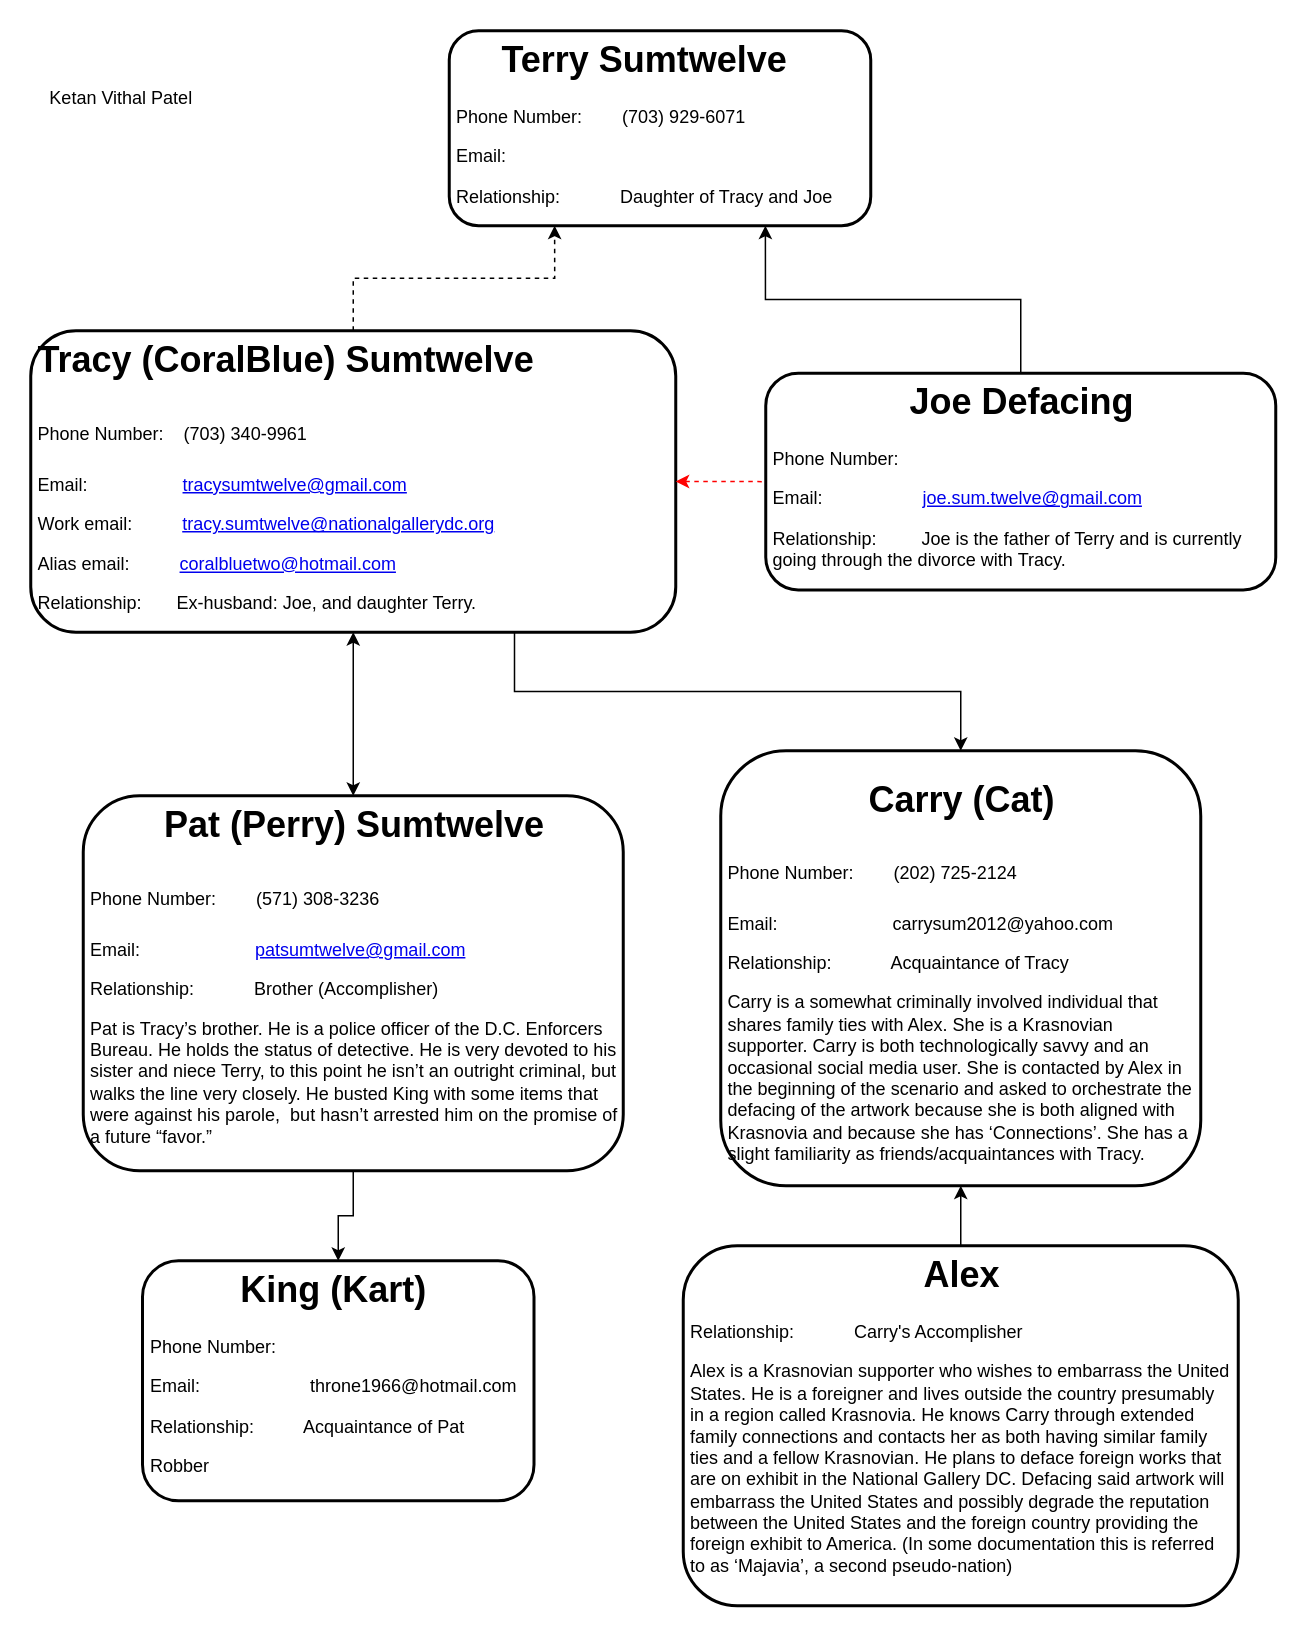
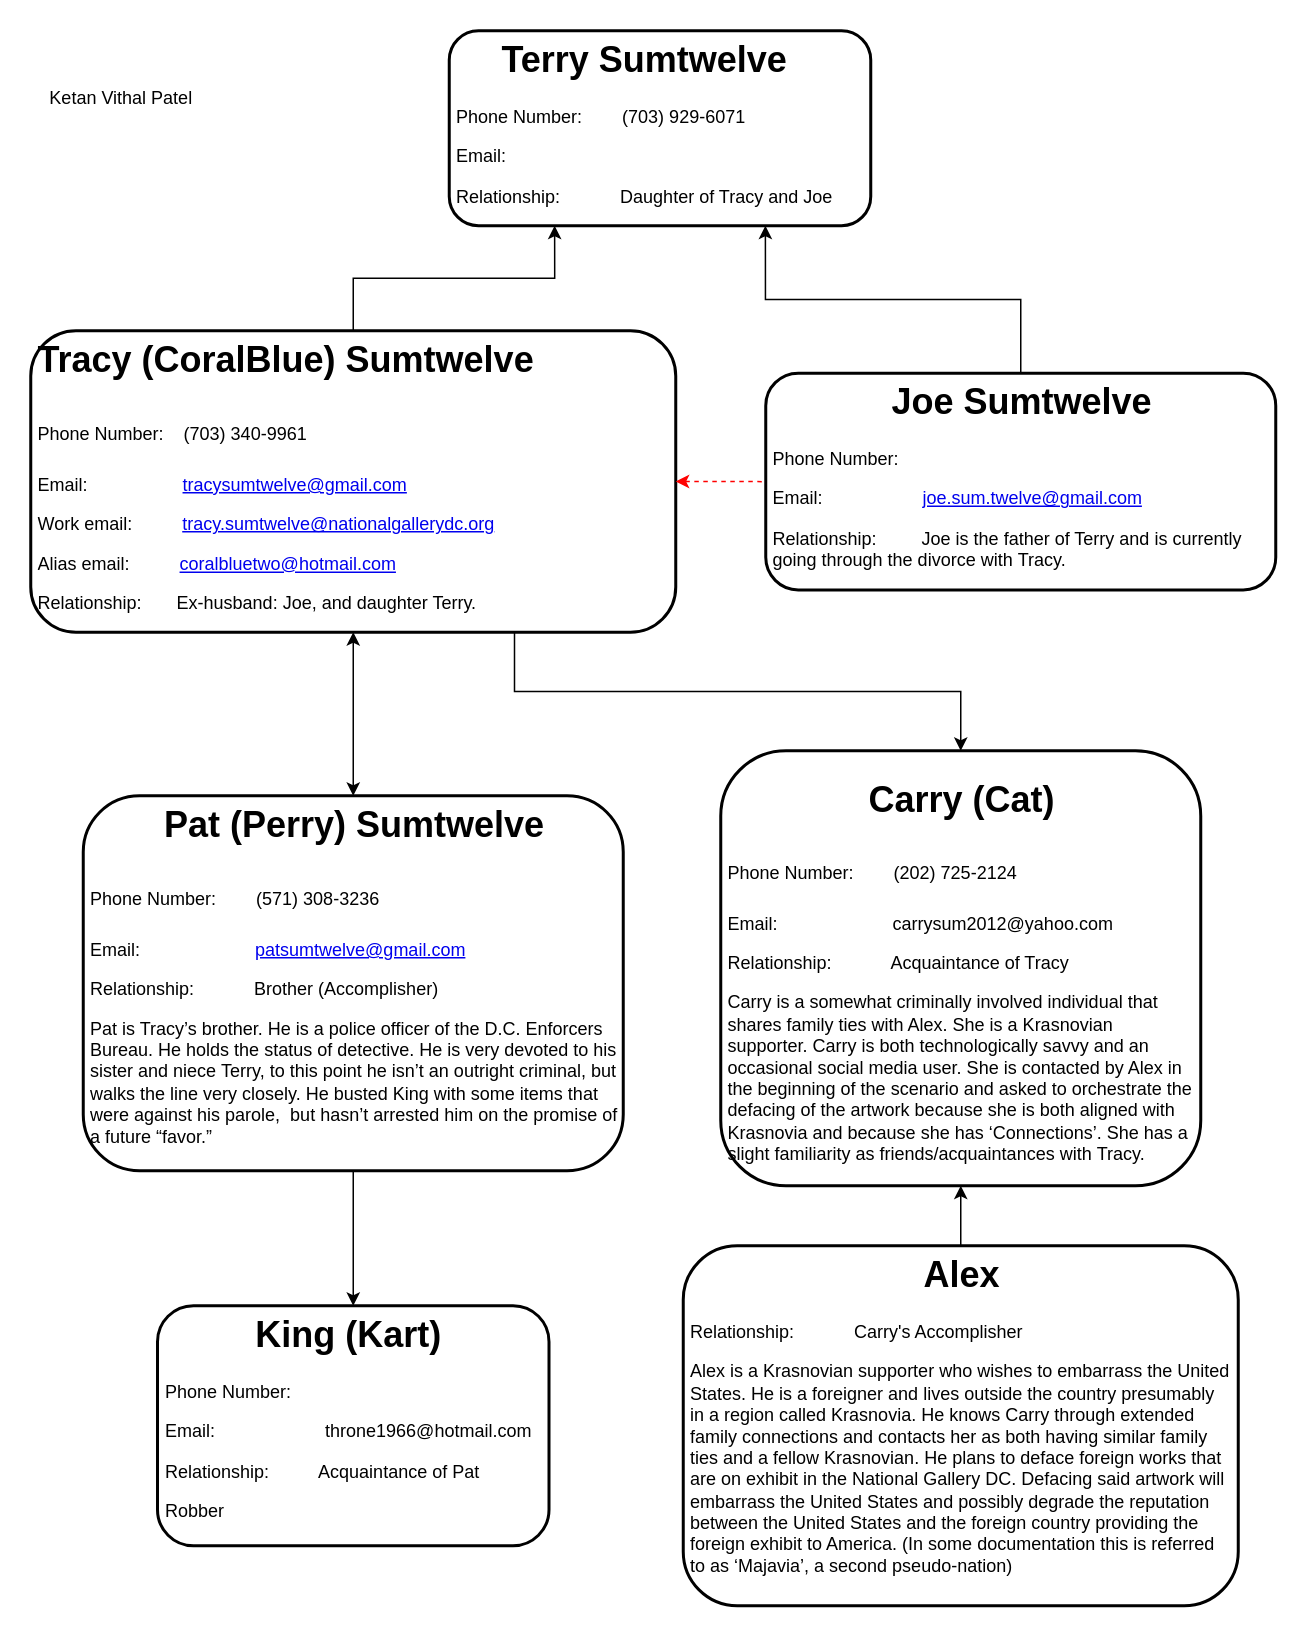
edge "Tracy (CoralBlue) SumtwelvePhone Number: (703) 340-9961Email: tracysumtwelve@gmail.com Work email: tracy.sumtwelve@nationalgallerydc.org Alias email: coralbluetwo@hotmail.com Relationship: Ex-husband: Joe, and daughter Terry. Status: Accused" -> "Terry SumtwelvePhone Number: (703) 929-6071 Email: Relationship: Daughter of Tracy and Joe": style dashed -> solid
node "Joe DefacingPhone Number: Email: joe.sum.twelve@gmail.com Relationship: Joe is the father of Terry and is currently going through the divorce with Tracy.": label "Joe DefacingPhone Number: Email: joe.sum.twelve@gmail.com Relationship: Joe is the father of Terry and is currently going through the divorce with Tracy." -> "Joe SumtwelvePhone Number: Email: joe.sum.twelve@gmail.com Relationship: Joe is the father of Terry and is currently going through the divorce with Tracy."
node "King (Kart)Phone Number: Email: throne1966@hotmail.com Relationship: Acquaintance of Pat Robber": moved (338, 1381) -> (353, 1426)
